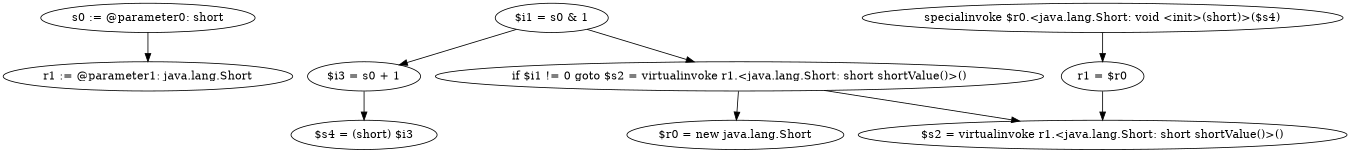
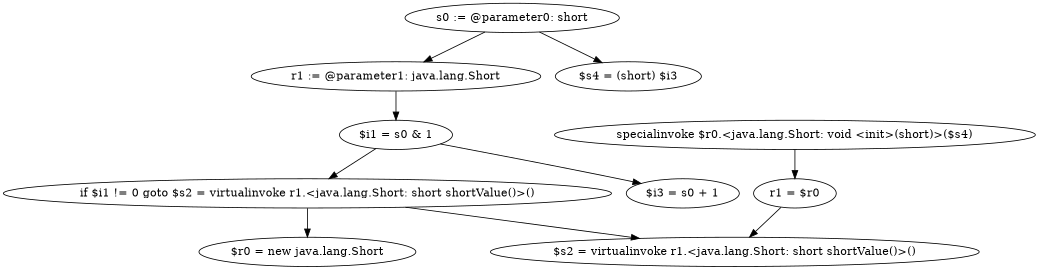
edge "$i3 = s0 + 1" -> "$s4 = (short) $i3": now "s0 := @parameter0: short" -> "$s4 = (short) $i3"
edge "r1 := @parameter1: java.lang.Short" -> "$i1 = s0 & 1": added
